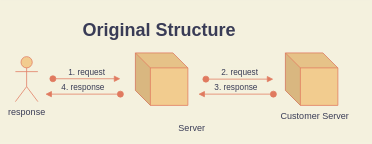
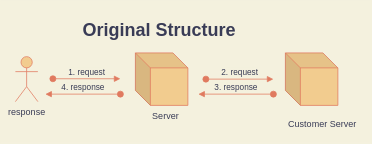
node "Customer Server": moved (315, 117) -> (322, 124)
node "Server": moved (192, 128) -> (165, 117)
